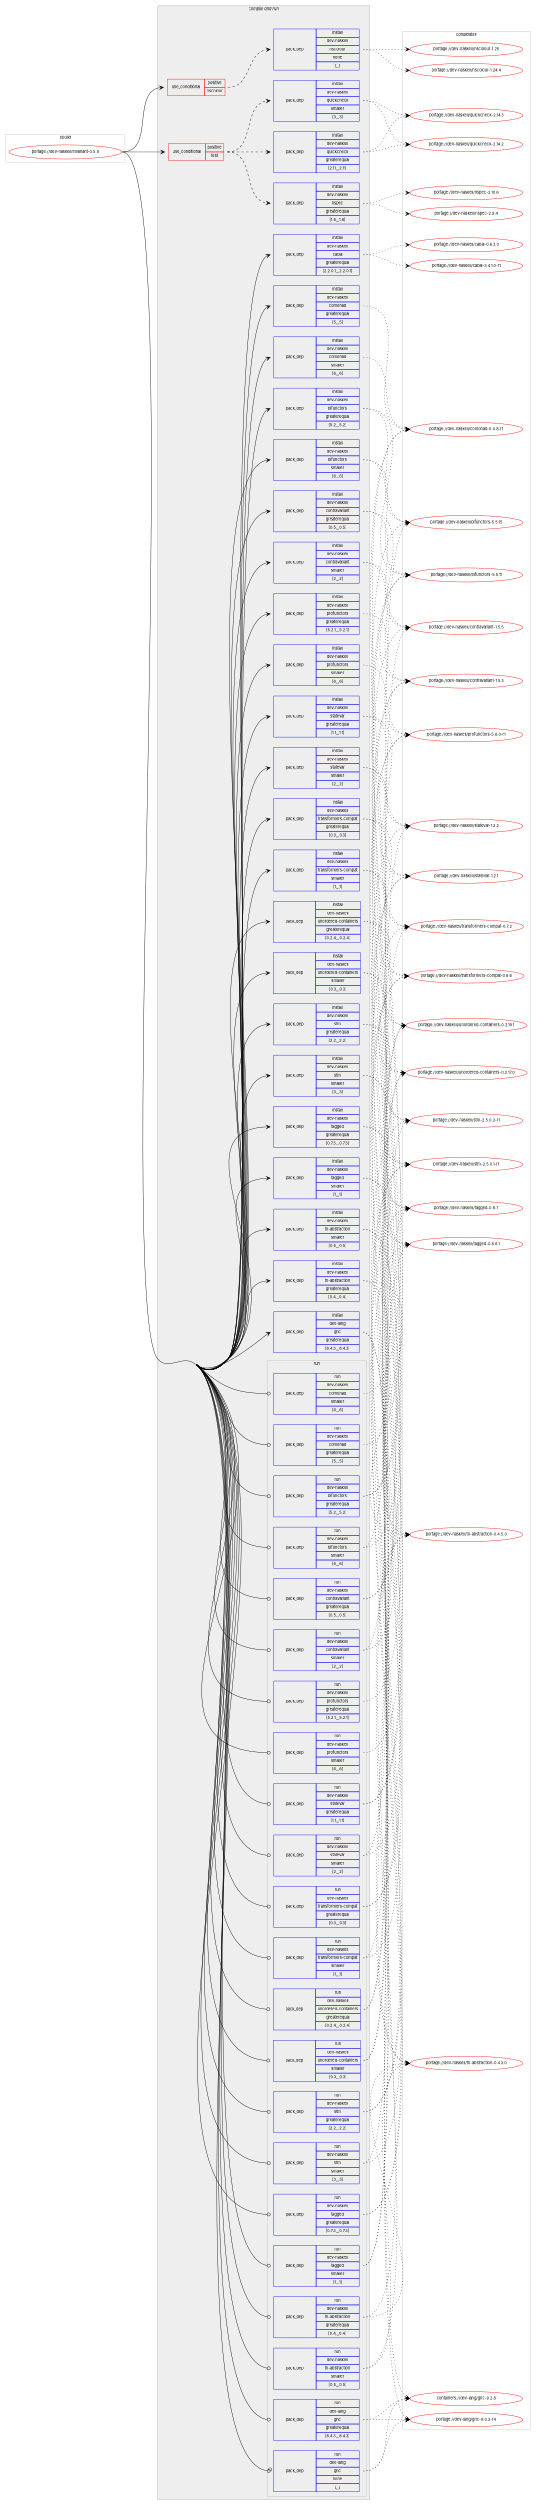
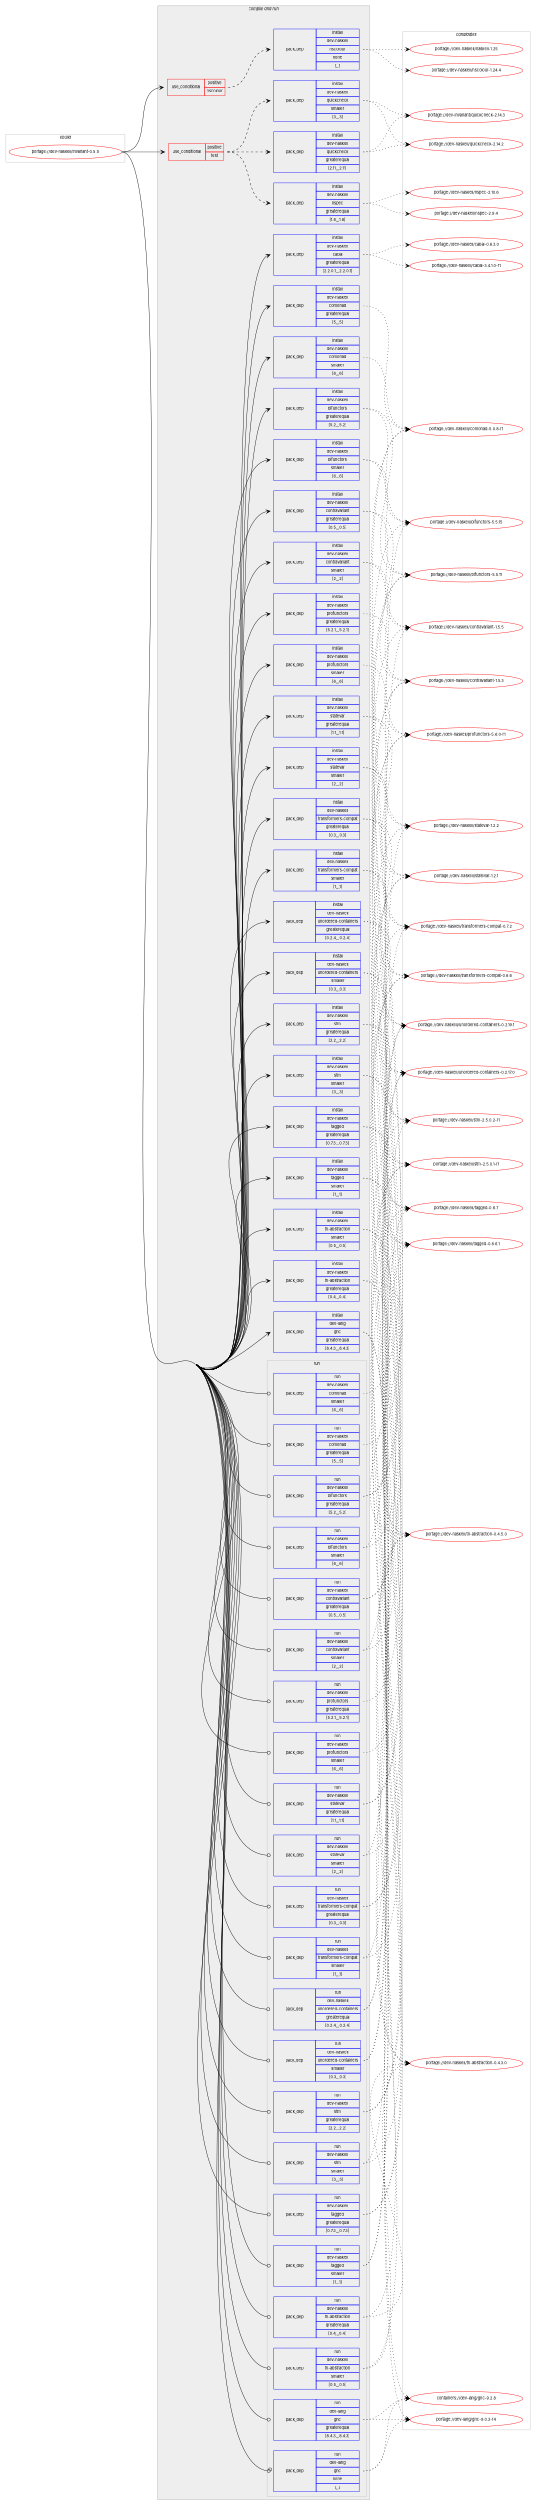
node "portage://dev-haskell/hscolour-1.25": label "portage://dev-haskell/hscolour-1.25" -> "portage://dev-haskell/haskell-1.25"
node "portage://dev-haskell/quickcheck-2.14.3": label "portage://dev-haskell/quickcheck-2.14.3" -> "portage://dev-invariant/quickcheck-2.14.3"
